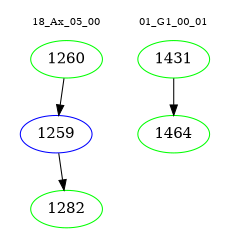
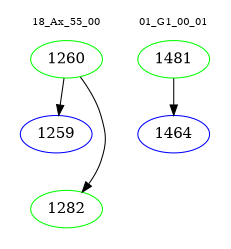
cluster "18_Ax_05_00": label "18_Ax_05_00" -> "18_Ax_55_00"
node "1431": label "1431" -> "1481"
node "1464": color green -> blue
edge "1259" -> "1282": now "1260" -> "1282"
